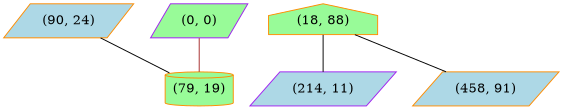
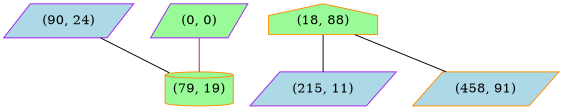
node "(90, 24)": color darkorange -> purple
node "(214, 11)": label "(214, 11)" -> "(215, 11)"
